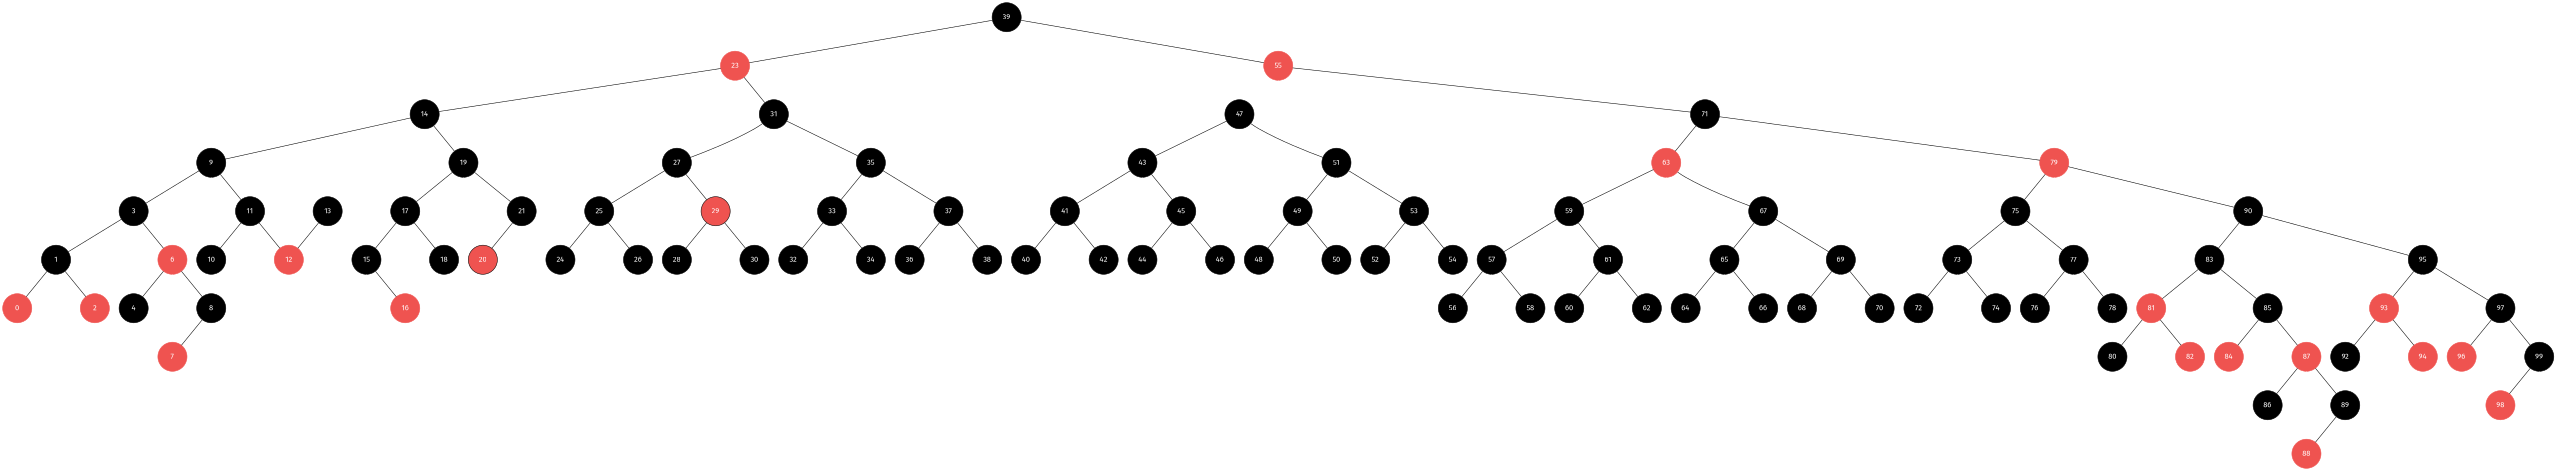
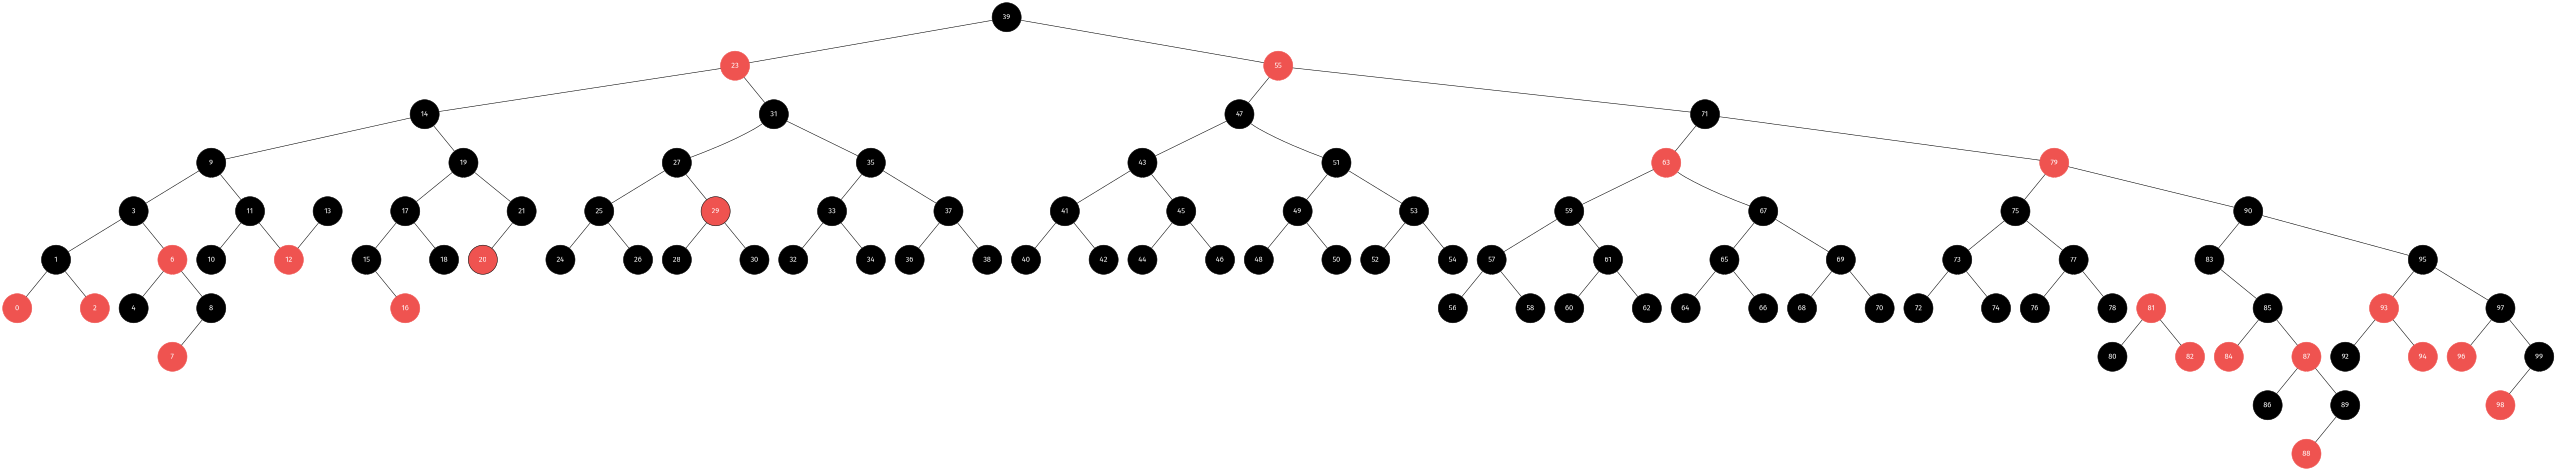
edge "55" -- "47": added
edge "83" -- "81": removed
